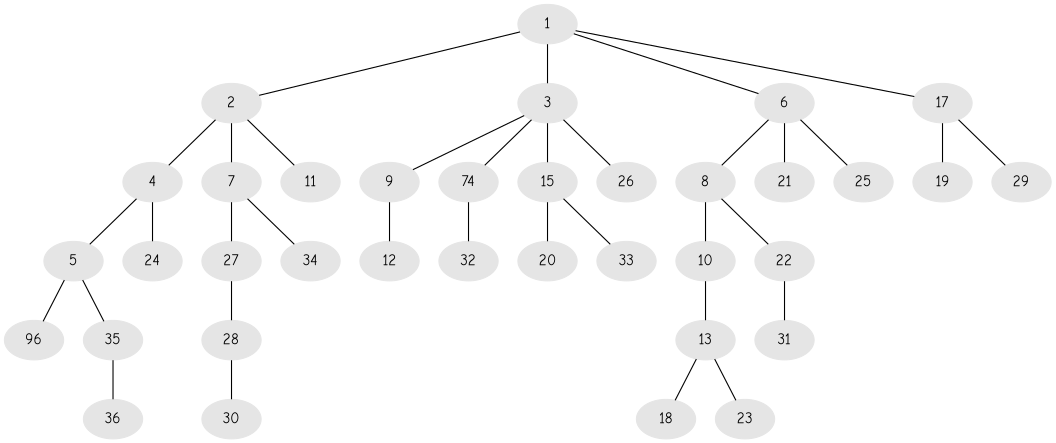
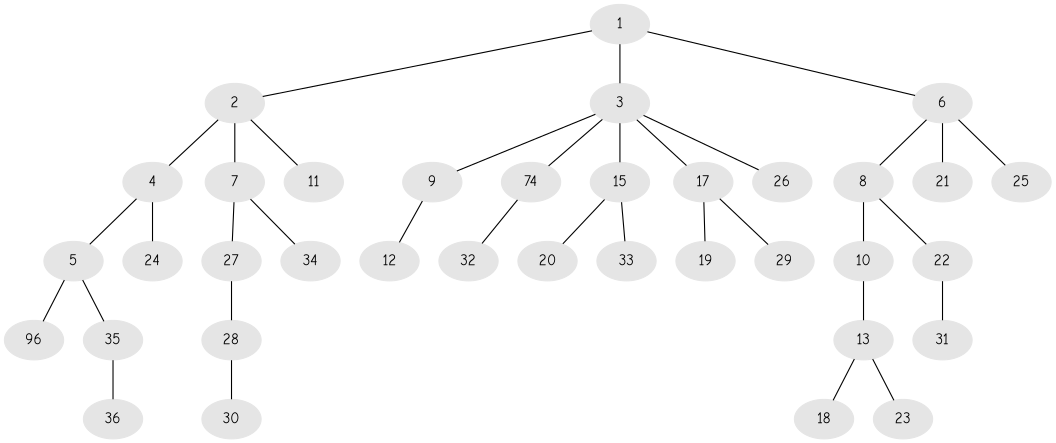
edge "1" -- "17": now "3" -- "17"
